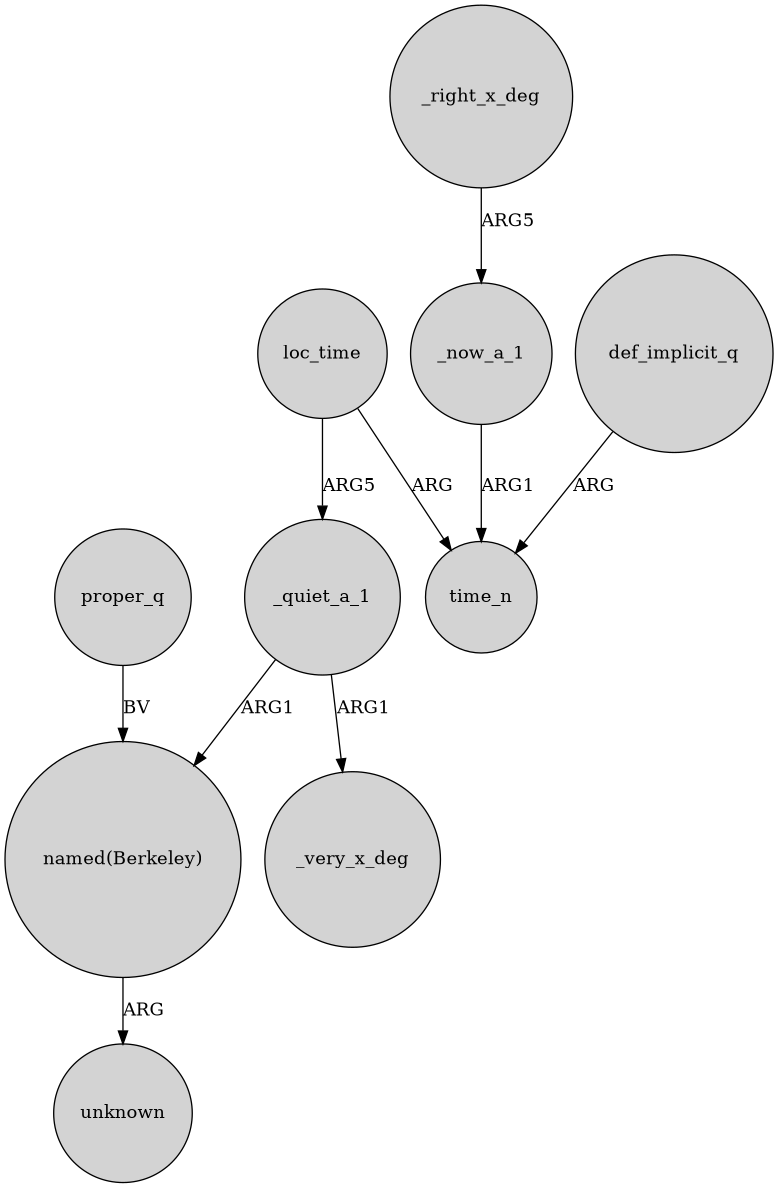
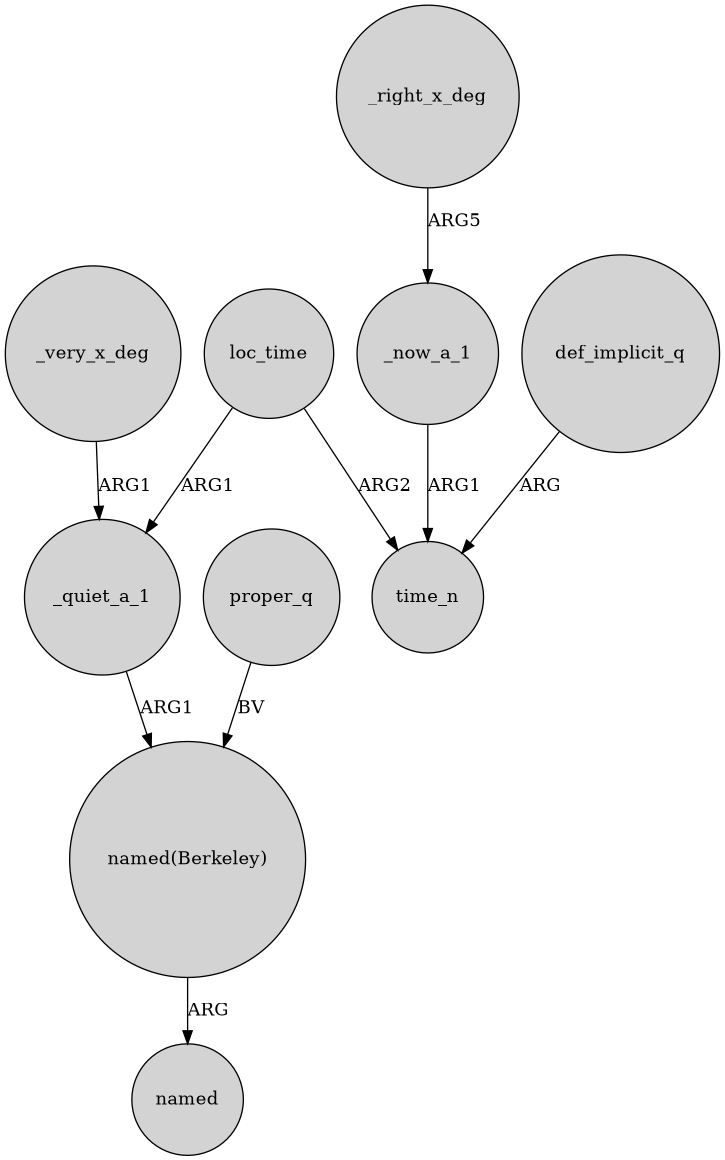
edge "loc_time" -> "_quiet_a_1": label "ARG5" -> "ARG1"
edge "loc_time" -> "time_n": label "ARG" -> "ARG2"
edge "_quiet_a_1" -> "_very_x_deg": reversed
node "unknown": label "unknown" -> "named"
